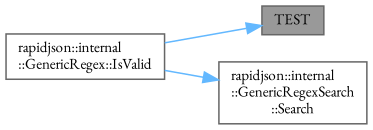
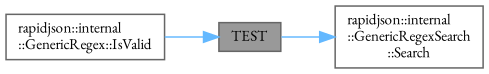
edge "rapidjson::internal ::GenericRegex::IsValid" -> "rapidjson::internal ::GenericRegexSearch ::Search": now "TEST" -> "rapidjson::internal ::GenericRegexSearch ::Search"
